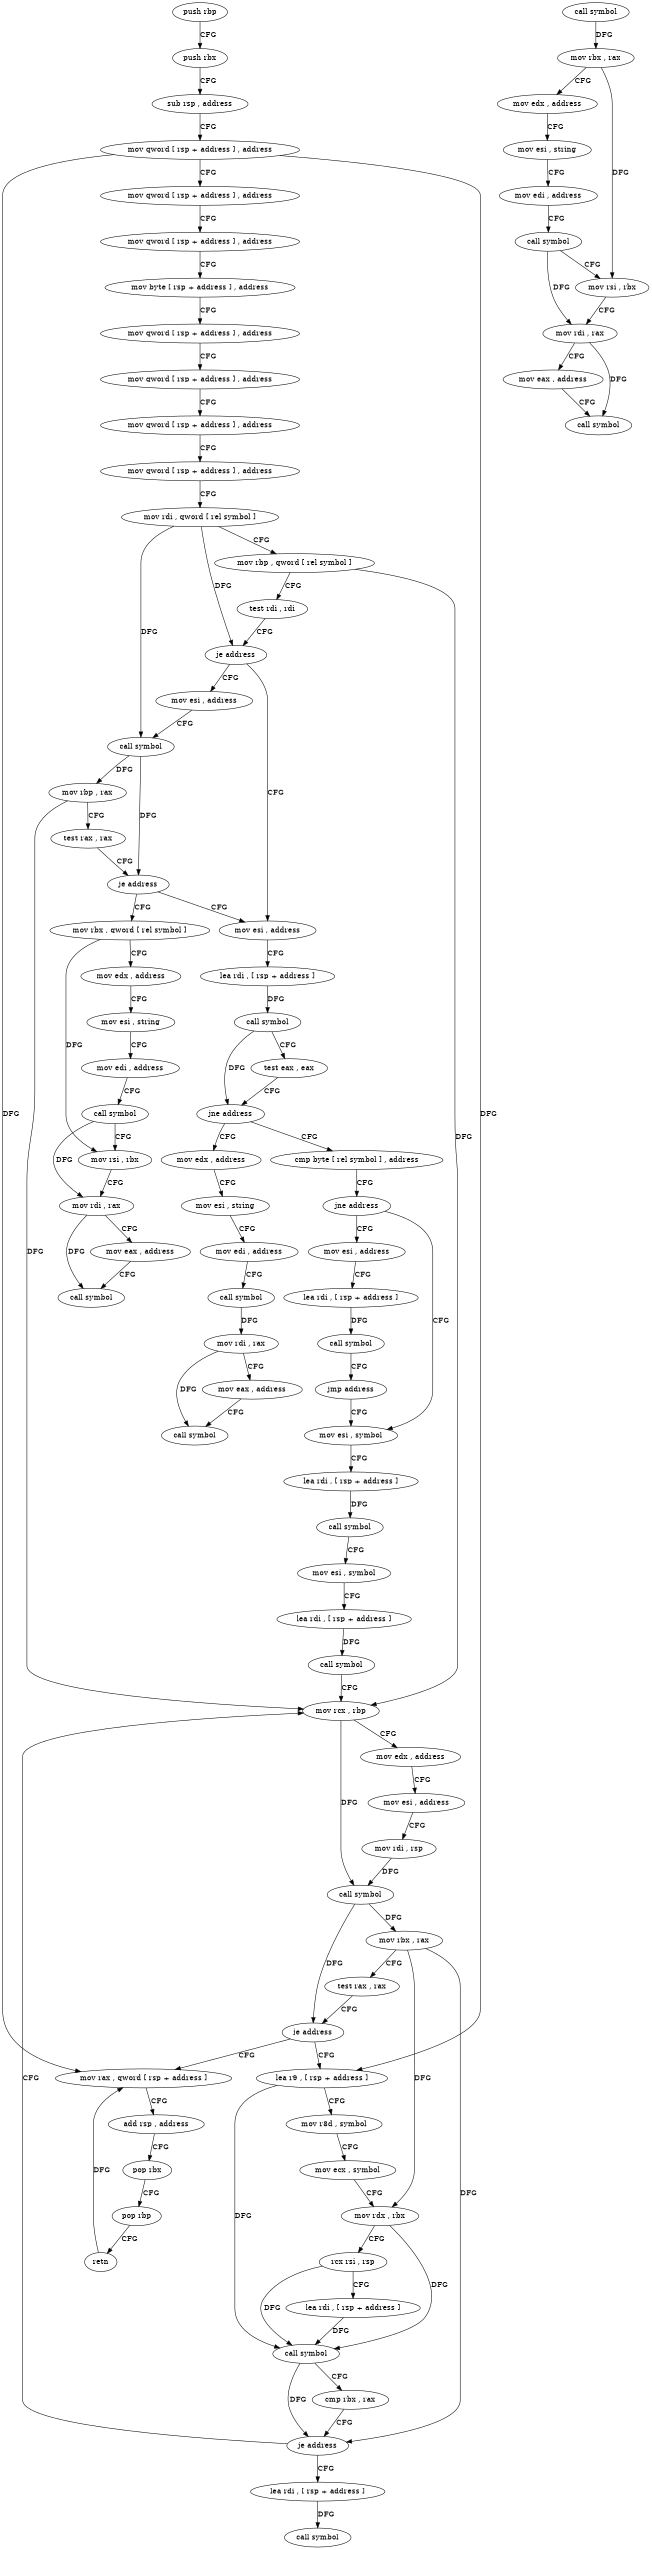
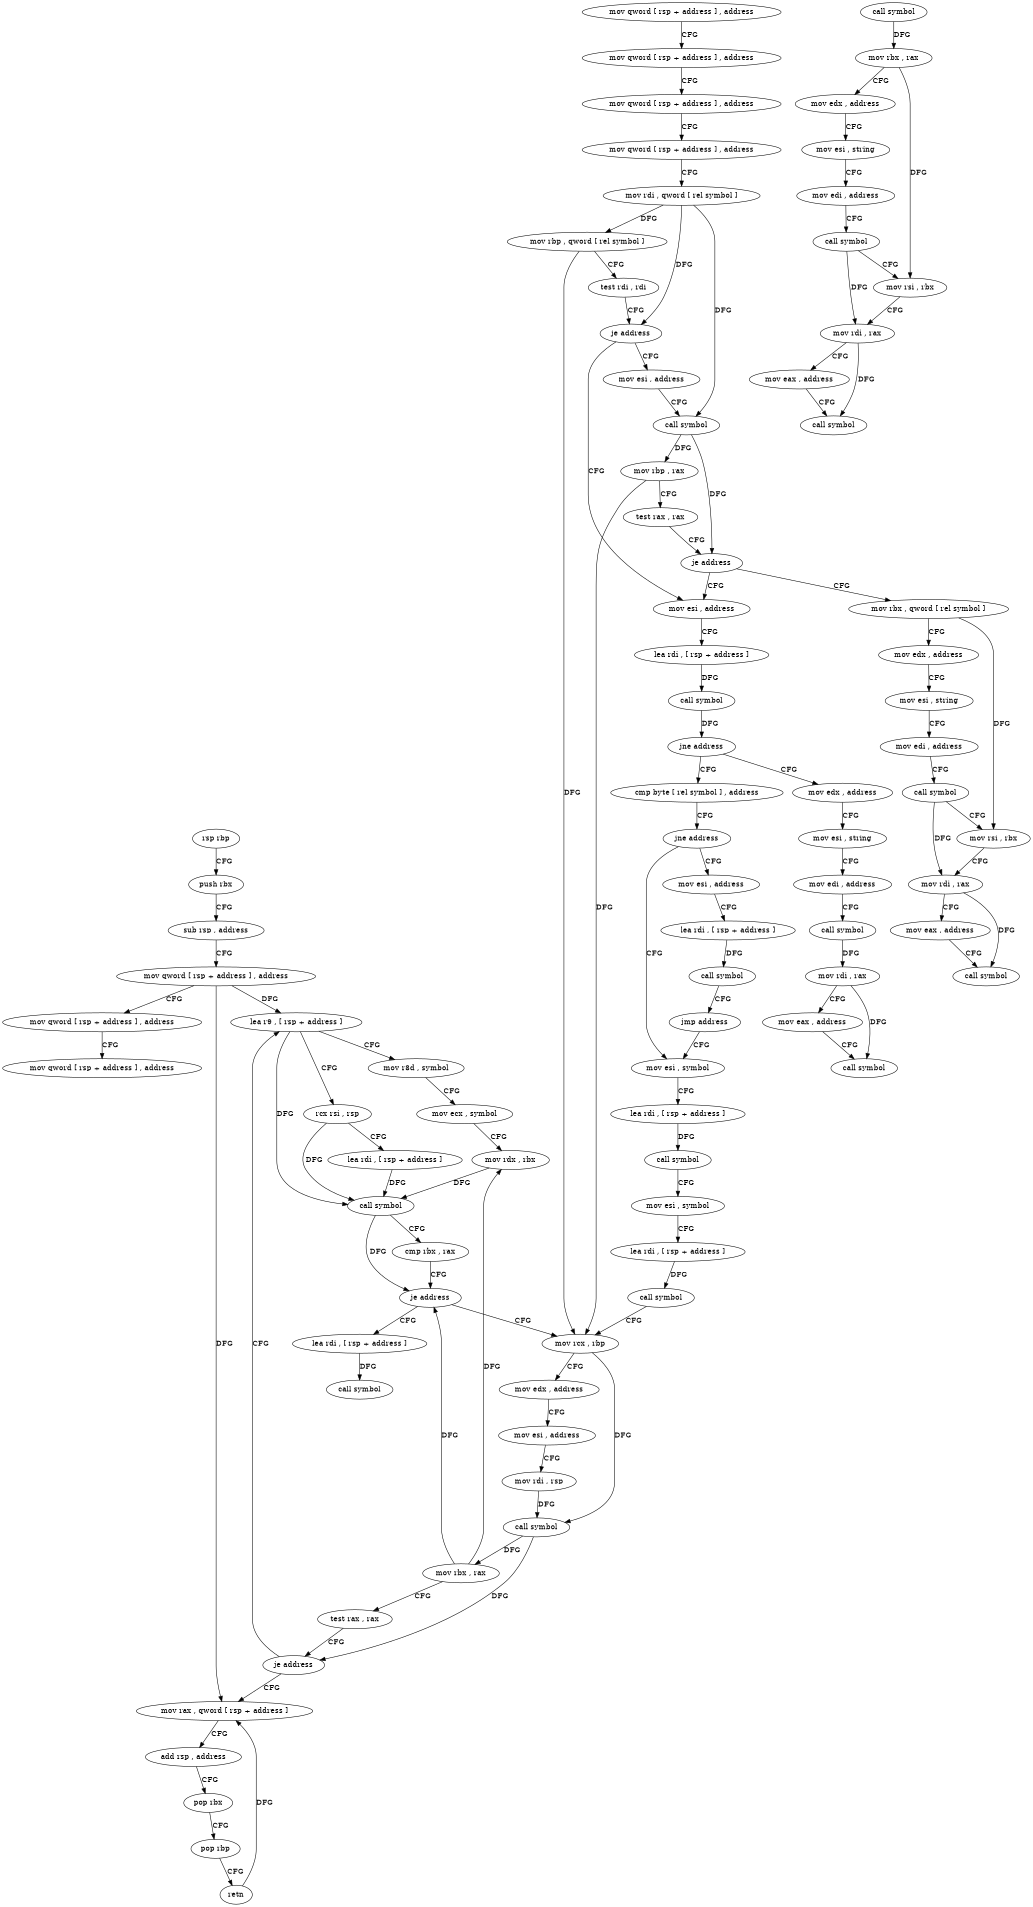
node "push rbp": label "push rbp" -> "rsp rbp"
node "mov byte [ rsp + address ] , address": removed
edge "mov rdi , qword [ rel symbol ]" -> "mov rbp , qword [ rel symbol ]": label "CFG" -> "DFG"
node "test eax , eax": removed
edge "mov rdx , rbx" -> "rcx rsi , rsp": now "lea r9 , [ rsp + address ]" -> "rcx rsi , rsp"
